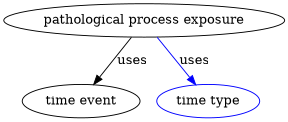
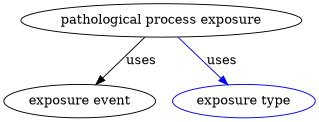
node "time event": label "time event" -> "exposure event"
node "time type": label "time type" -> "exposure type"
